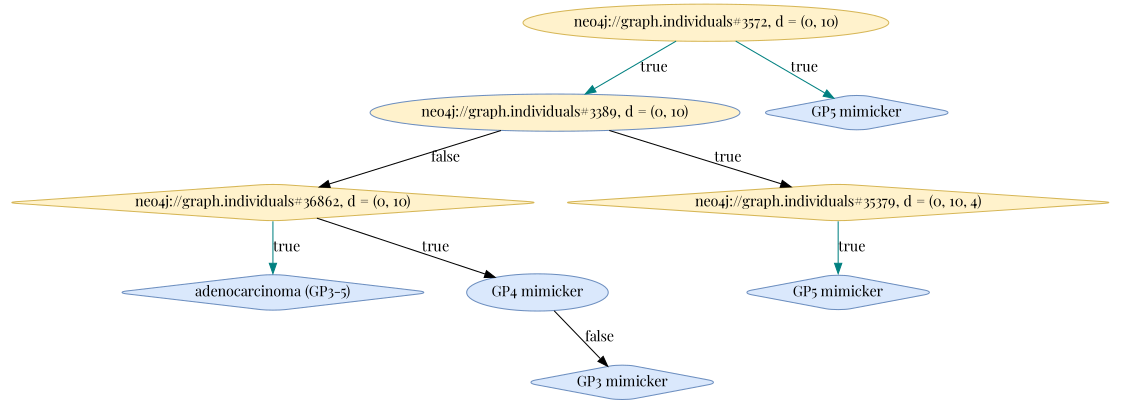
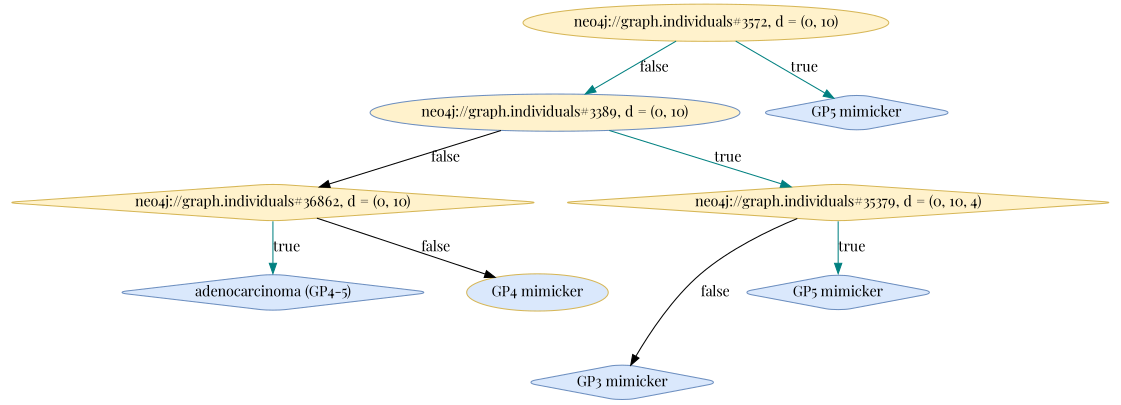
edge "neo4j://graph.individuals#3572, d = (0, 10)" -> "neo4j://graph.individuals#3389, d = (0, 10)": label "true" -> "false"
edge "neo4j://graph.individuals#3389, d = (0, 10)" -> "neo4j://graph.individuals#35379, d = (0, 10, 4)": color black -> teal
edge "neo4j://graph.individuals#36862, d = (0, 10)" -> "GP4 mimicker": label "true" -> "false"
node "adenocarcinoma (GP3-5)": label "adenocarcinoma (GP3-5)" -> "adenocarcinoma (GP4-5)"
node "GP4 mimicker": color #6c8ebf -> #d6b656
edge "GP4 mimicker" -> "GP3 mimicker": now "neo4j://graph.individuals#35379, d = (0, 10, 4)" -> "GP3 mimicker"
